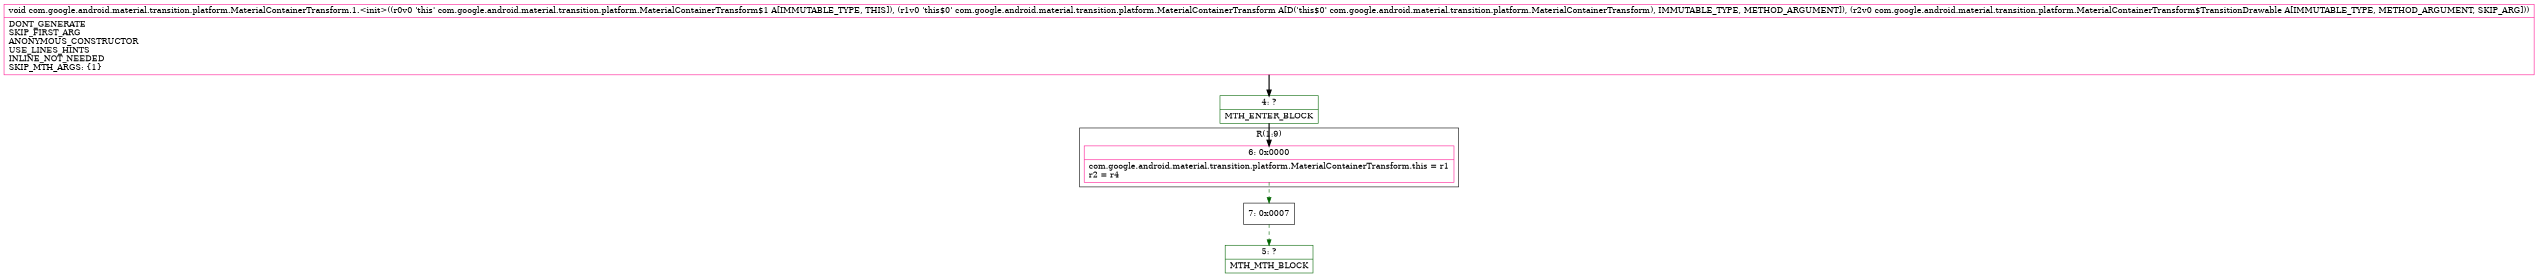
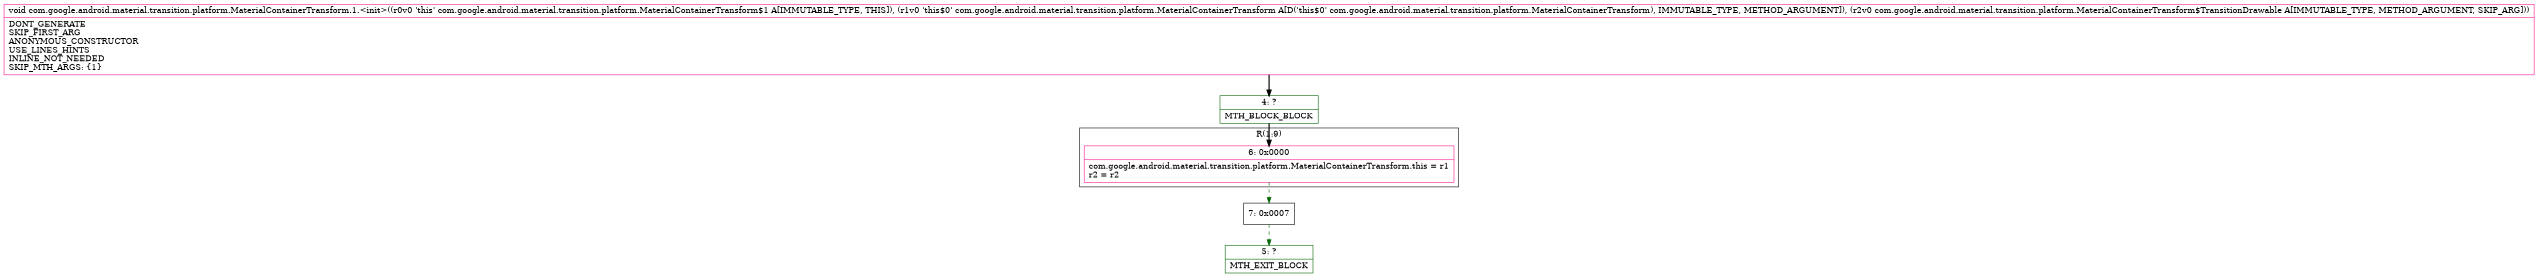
node "4: ?": text "MTH_ENTER_BLOCK" -> "MTH_BLOCK_BLOCK"
node "6: 0x0000": text "r2 = r4" -> "r2 = r2"
node "5: ?": text "MTH_MTH_BLOCK" -> "MTH_EXIT_BLOCK"
